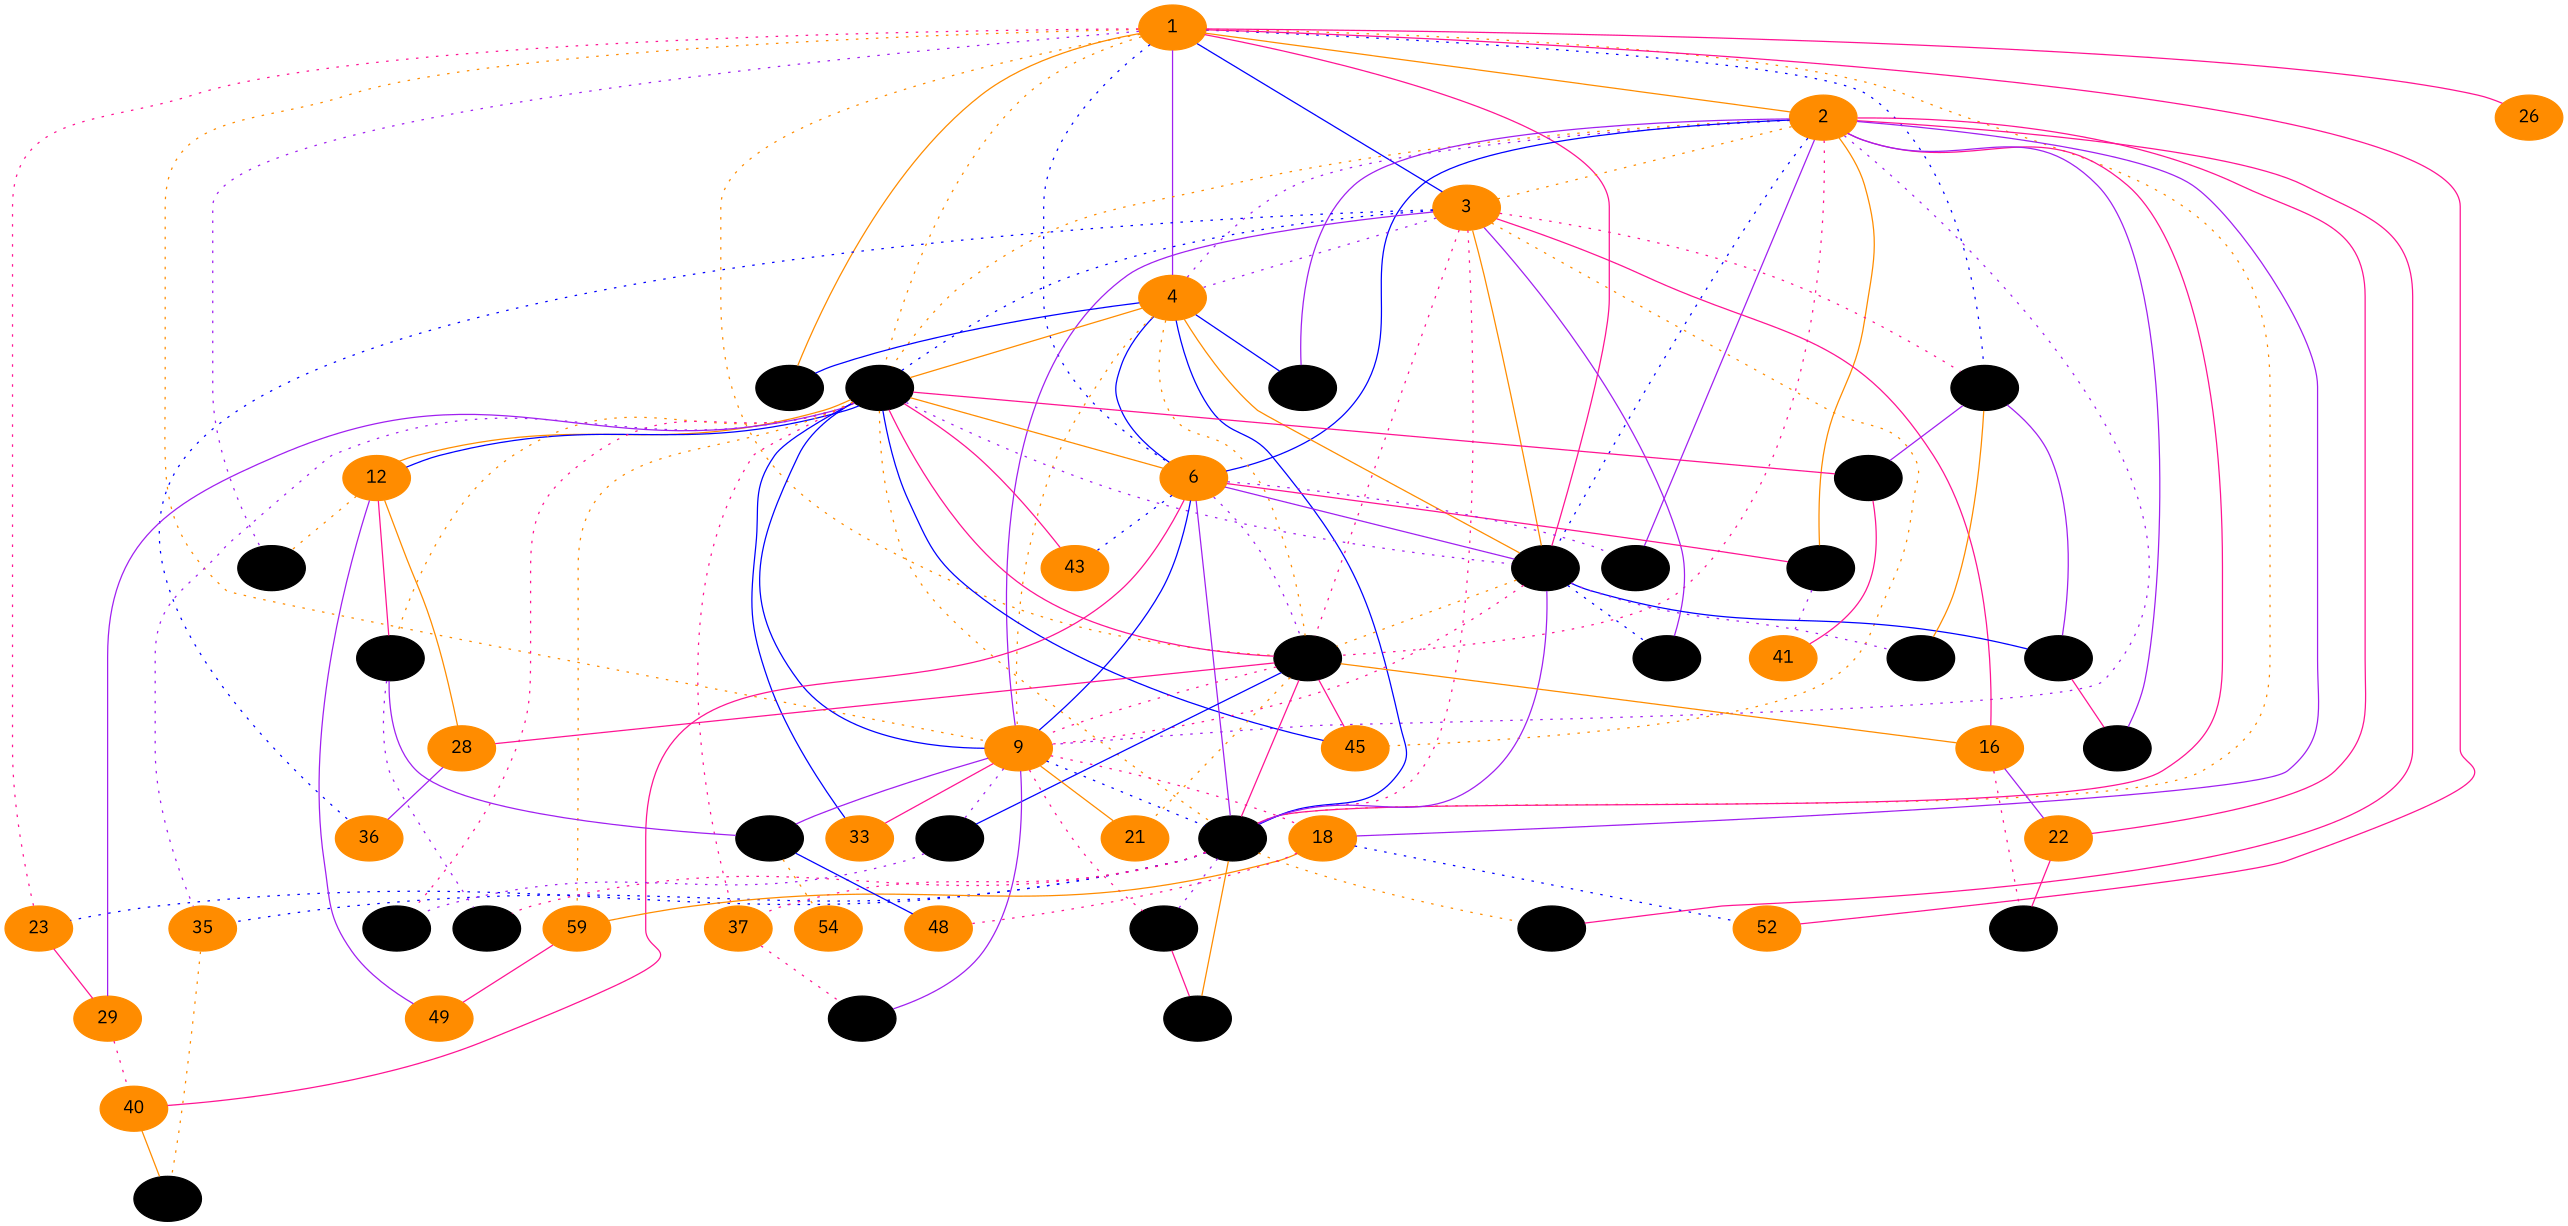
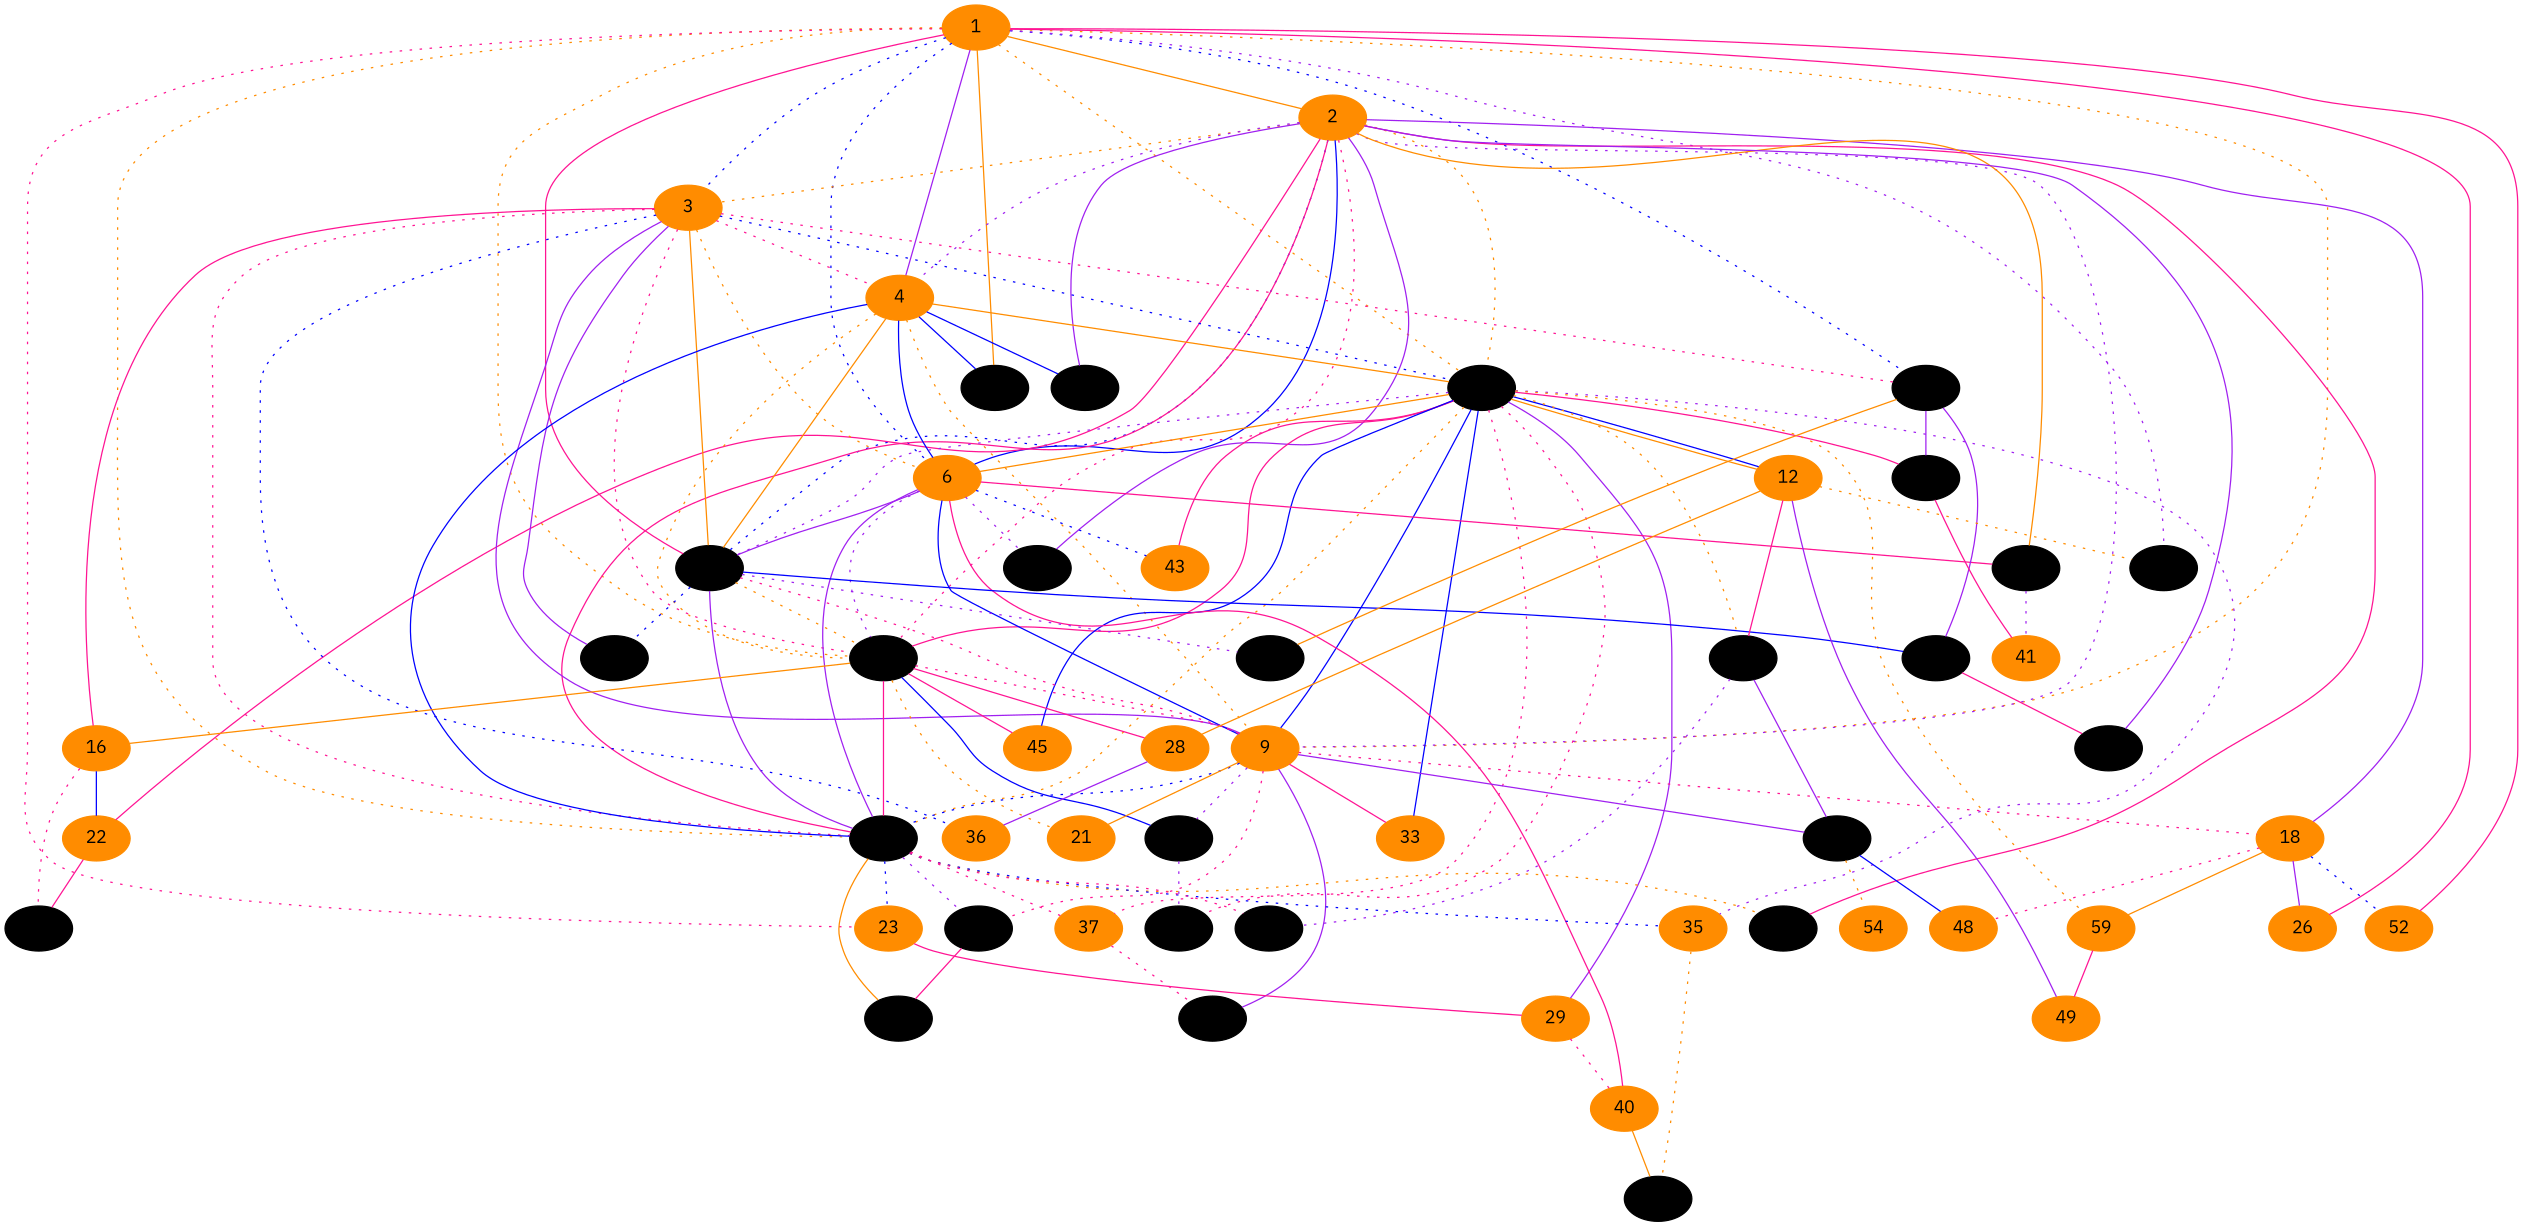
edge "1" -- "3": style solid -> dotted
edge "3" -- "4": color purple -> deeppink
edge "3" -- "45": now "3" -- "6"
edge "16" -- "22": color purple -> blue
edge "18" -- "26": added
